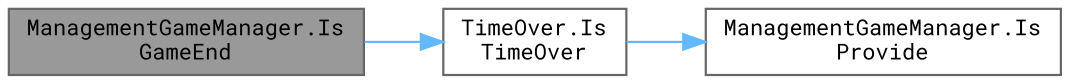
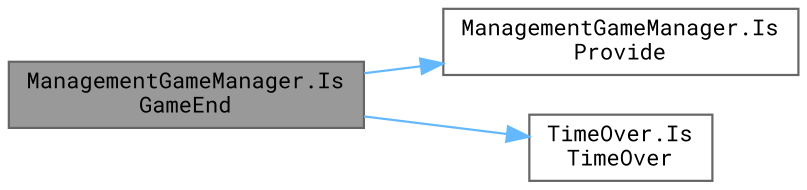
edge "TimeOver.Is TimeOver" -> "ManagementGameManager.Is Provide": now "ManagementGameManager.Is GameEnd" -> "ManagementGameManager.Is Provide"
